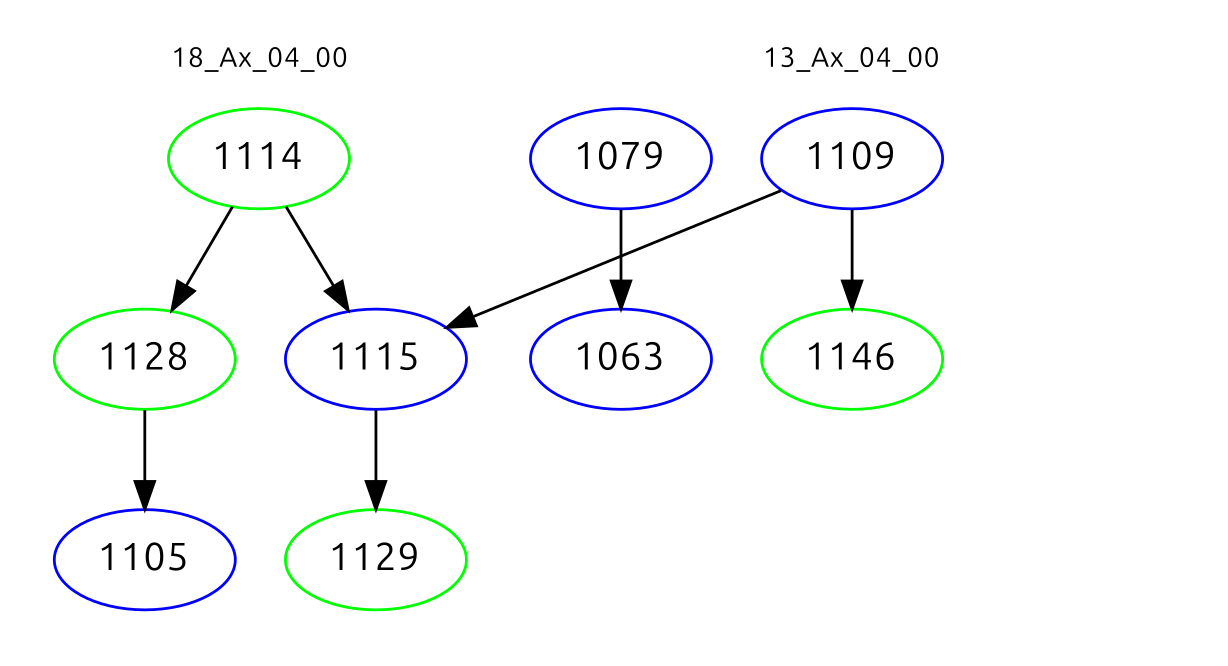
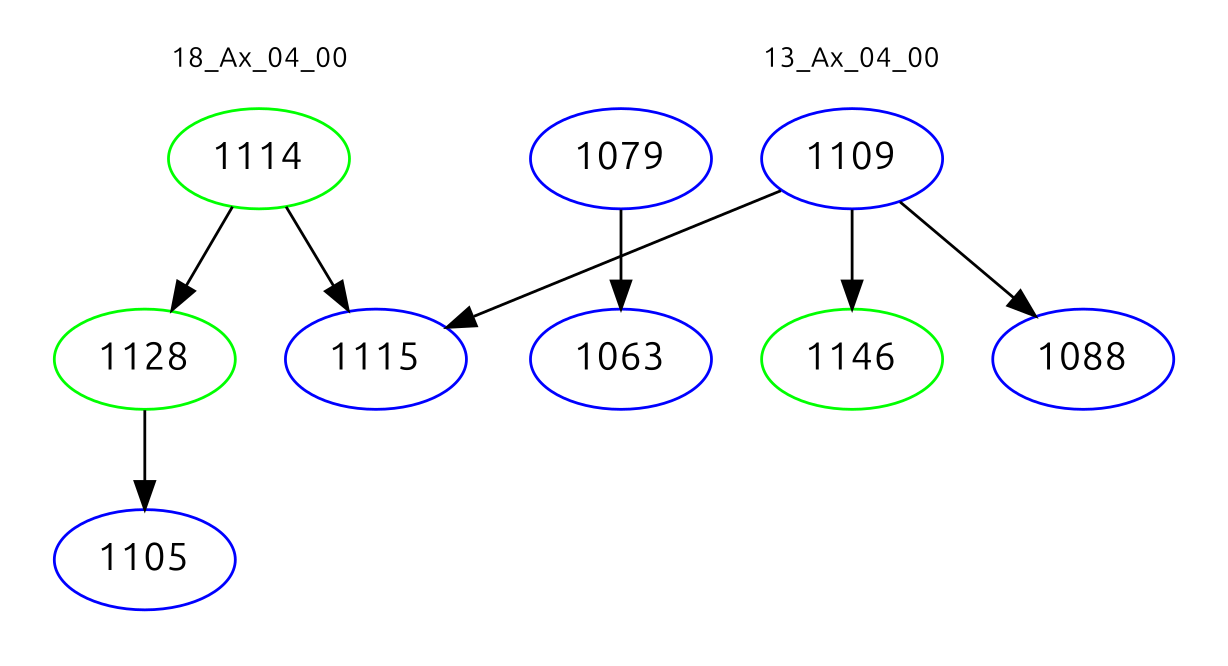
node "1088": added
node "1129": removed
